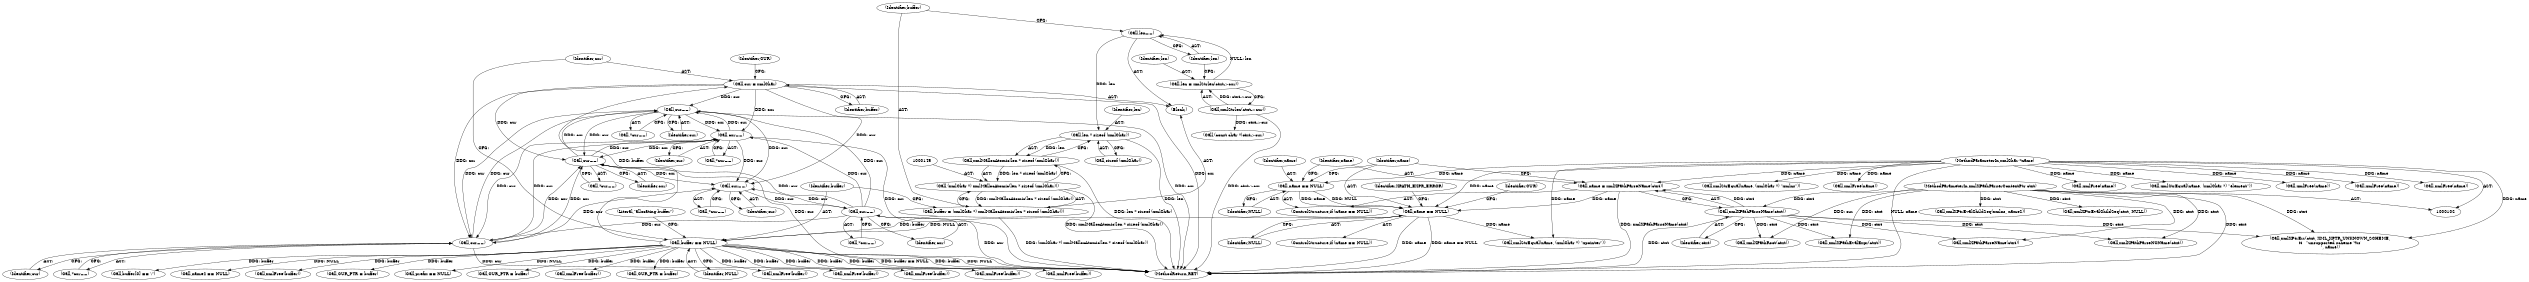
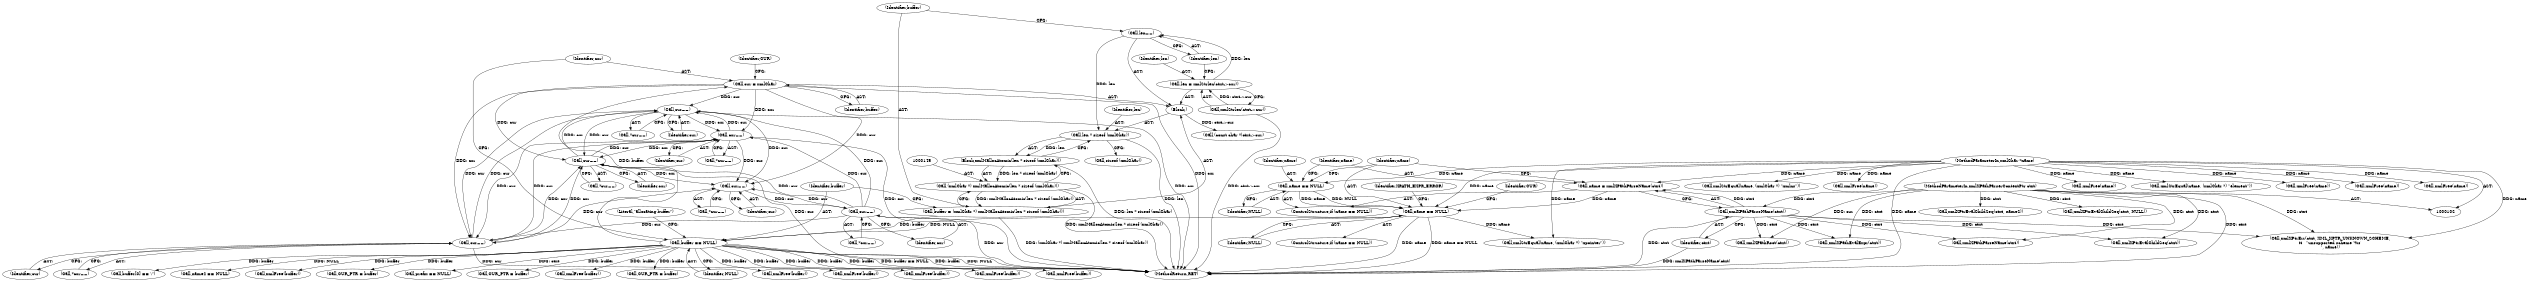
edge "(Call,len = xmlStrlen(ctxt->cur))" -> "(Call,len++)": label "NULL: len" -> "DDG: len"
edge "(Call,len = xmlStrlen(ctxt->cur))" -> "(Block,)": added, label "AST:"
edge "(Call,xmlStrlen(ctxt->cur))" -> "(Call,(const char *)ctxt->cur)": now "(Block,)" -> "(Call,(const char *)ctxt->cur)"
edge "(Call,sizeof (xmlChar))" -> "(Call,len * sizeof (xmlChar))": now "(Block,)" -> "(Call,len * sizeof (xmlChar))"
node "(Call,xmlMallocAtomic(len * sizeof (xmlChar)))": label "(Call,xmlMallocAtomic(len * sizeof (xmlChar)))" -> "(Block,xmlMallocAtomic(len * sizeof (xmlChar)))"
edge "(MethodParameterIn,xmlChar *name)" -> "(MethodReturn,RET)": label "NULL: name" -> "DDG: name"
node "(Call,xmlXPtrEvalChildSeq(xmlns, name2))": label "(Call,xmlXPtrEvalChildSeq(xmlns, name2))" -> "(Call,xmlXPtrEvalChildSeq(ctxt, name2))"
node "(Call,xmlXPathParseNCName(ctxt))": label "(Call,xmlXPathParseNCName(ctxt))" -> "(Call,xmlXPtrEvalChildSeq(ctxt))"
edge "(Call,buffer == NULL)" -> "(Call,prefix == NULL)": label "DDG: NULL" -> "DDG: ctxt"
edge "(Call,name = xmlXPathParseName(ctxt))" -> "(MethodReturn,RET)": now "(Identifier,ctxt)" -> "(MethodReturn,RET)"
